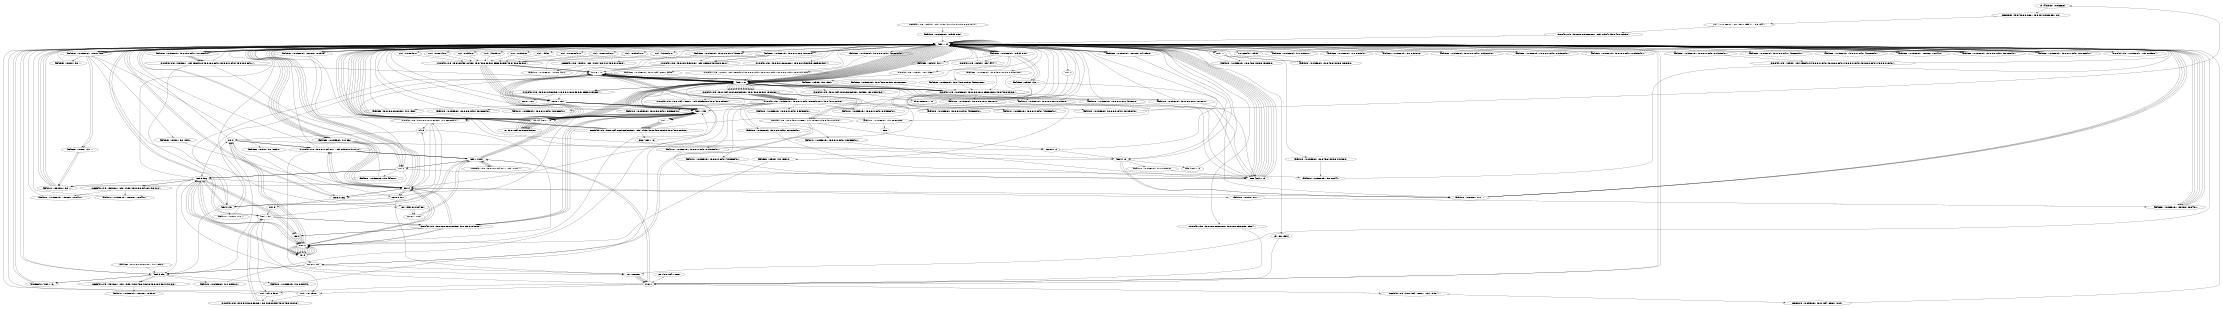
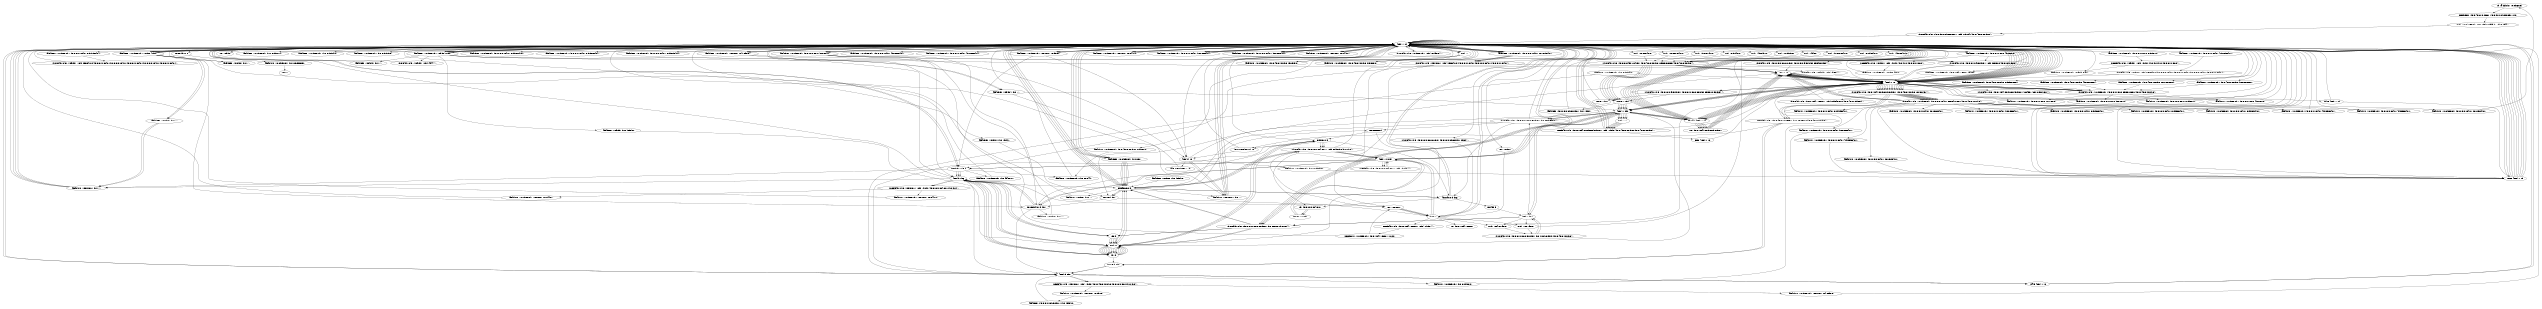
edge "load.r r0" -> "fieldget <WordSearch: java.lang.String scrnFontStr>": added
node "scrnBgColor WSGrid": label "scrnBgColor WSGrid" -> "new WSGrid"
node "fieldget <WordSearch: java.awt.Font gridFont>": added
edge "fieldget <WordSearch: WSButton solveGame>" -> "load.i i16": added
node "store.r r1": label "store.r r1" -> "new.r r1"
node "push 1": label "push 1" -> "screenfont 1"
node "fieldget <WSGrid: int width>": removed
node "fieldget <WordSearch: java.lang.String bttnFontStr>": added
edge "fieldget <WordSearch: WSList list>" -> "fieldget <WSList: int height>": removed
node "ifne setFont.r r0": label "ifne setFont.r r0" -> "ifne load.r r0"
edge "fieldput <WordSearch: java.awt.Color gridFgColor>" -> "fieldput <WordSearch: int gameState>": now "fieldput <WordSearch: java.awt.Color gridFgColor>" -> "load.r r0"
node "mul.i": label "mul.i" -> "gameState.i"
node "size": label "size" -> "return"
node "sub.i": label "sub.i" -> "gridFont.i"
edge "store.i i14" -> "load.r $i1": reversed
node "store.i r1": label "store.i r1" -> "hasMoreTokens.i r1"
node "push 0": label "push 0" -> "staticinvoke 0"
node "ifle load.r r0": label "ifle load.r r0" -> "ifle staticget.r r0"
edge "fieldput <WordSearch: java.awt.Color gridHiColor>" -> "goto load.r r0": removed
node "add.i": label "add.i" -> "addElement.i"
node "store.i i16": label "store.i i16" -> "listfont.i i16"
edge "fieldput <WSList: int y>" -> "fieldget <WordSearch: WSButton scrollDn>": now "fieldput <WSList: int y>" -> "load.r r0"
node "load.i i14": label "load.i i14" -> "scrnBdColor.i i14"
node "push 3": label "push 3" -> "applet 3"
node "new width.awt.Polygon": label "new width.awt.Polygon" -> "new java.awt.Polygon"
node "new Copyright": label "new Copyright" -> "new WSList"
edge "store.i $i1" -> "new WSButton": now "staticput <WordSearch: java.util.Vector words>" -> "new WSButton"
edge "load.i $i1" -> "fieldput <WordSearch: int gridCols>": reversed
edge "new java.util.Vector" -> "dup1.r": reversed
node "listFgColor load.r r1": label "listFgColor load.r r1" -> "ifle load.r r1"
node "fieldput <WordSearch: WSButton solveGame>": added
edge "fieldput <WordSearch: WSButton newGame>" -> "fieldget <java.awt.Dimension: int height>": added
